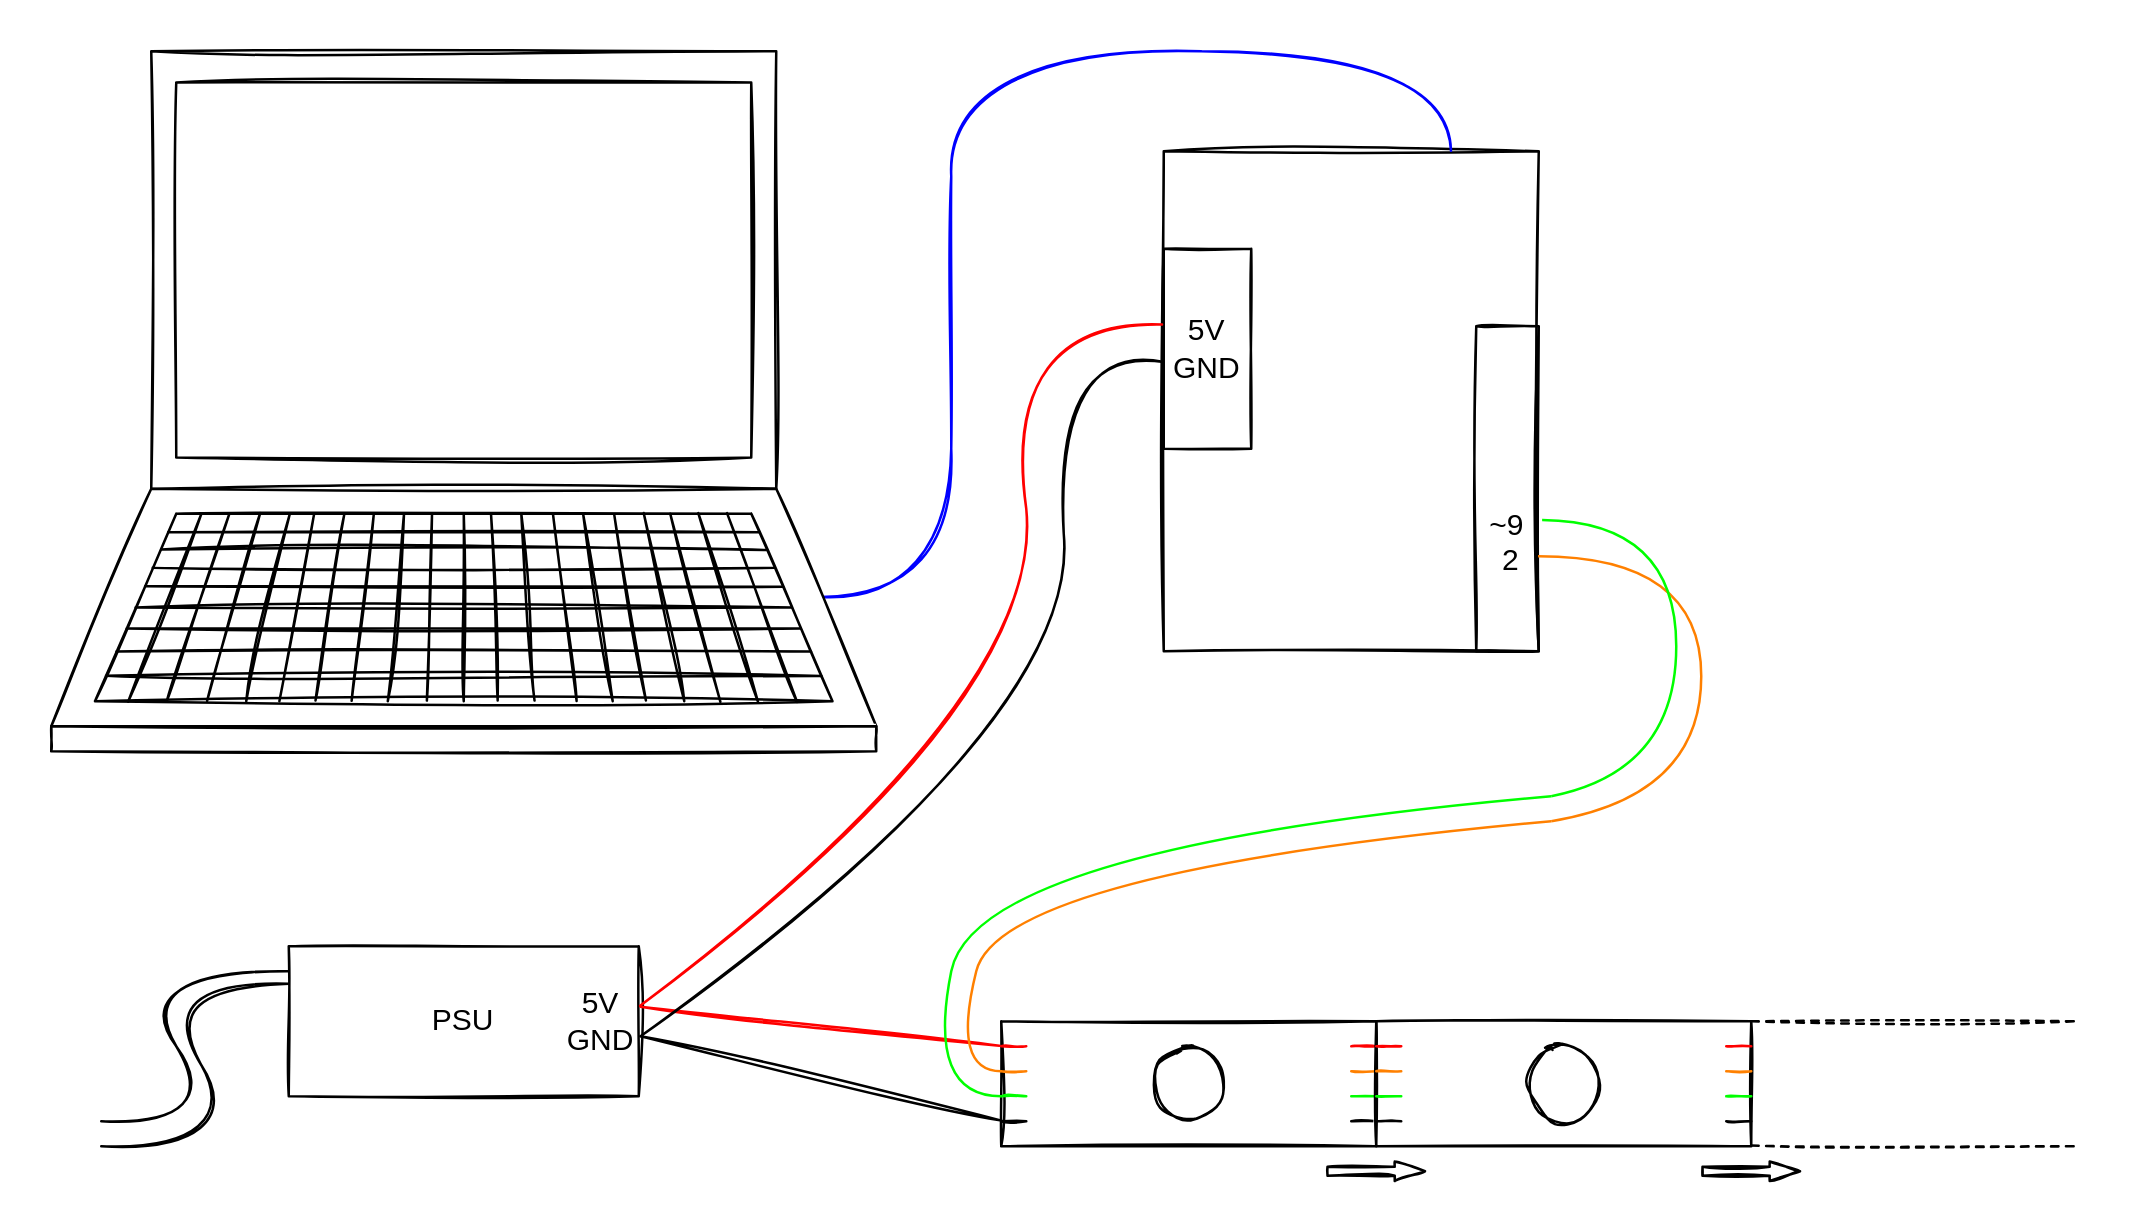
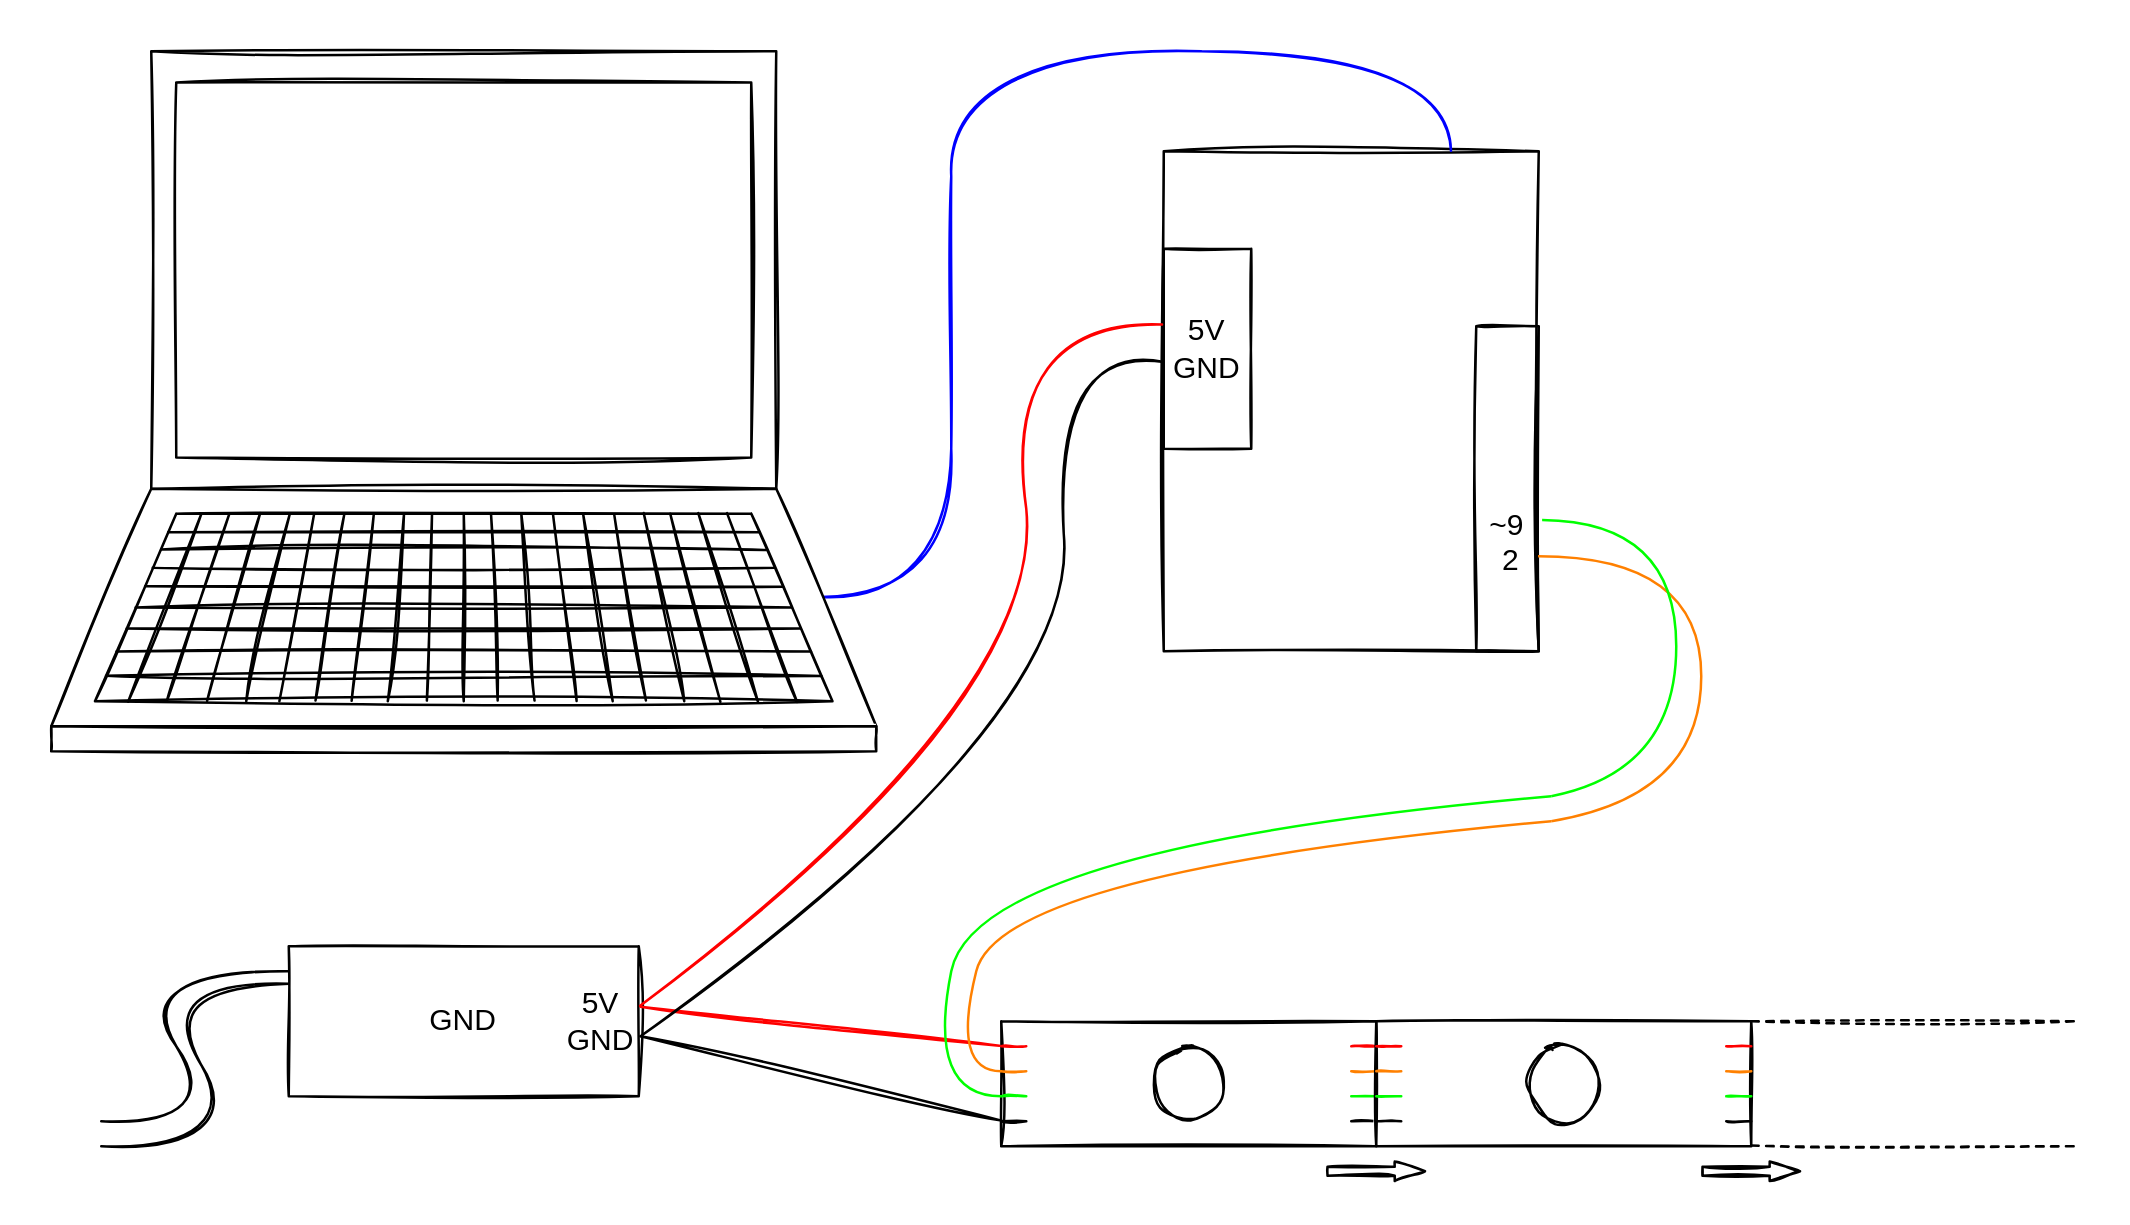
node "PSU": label "PSU" -> "GND"
